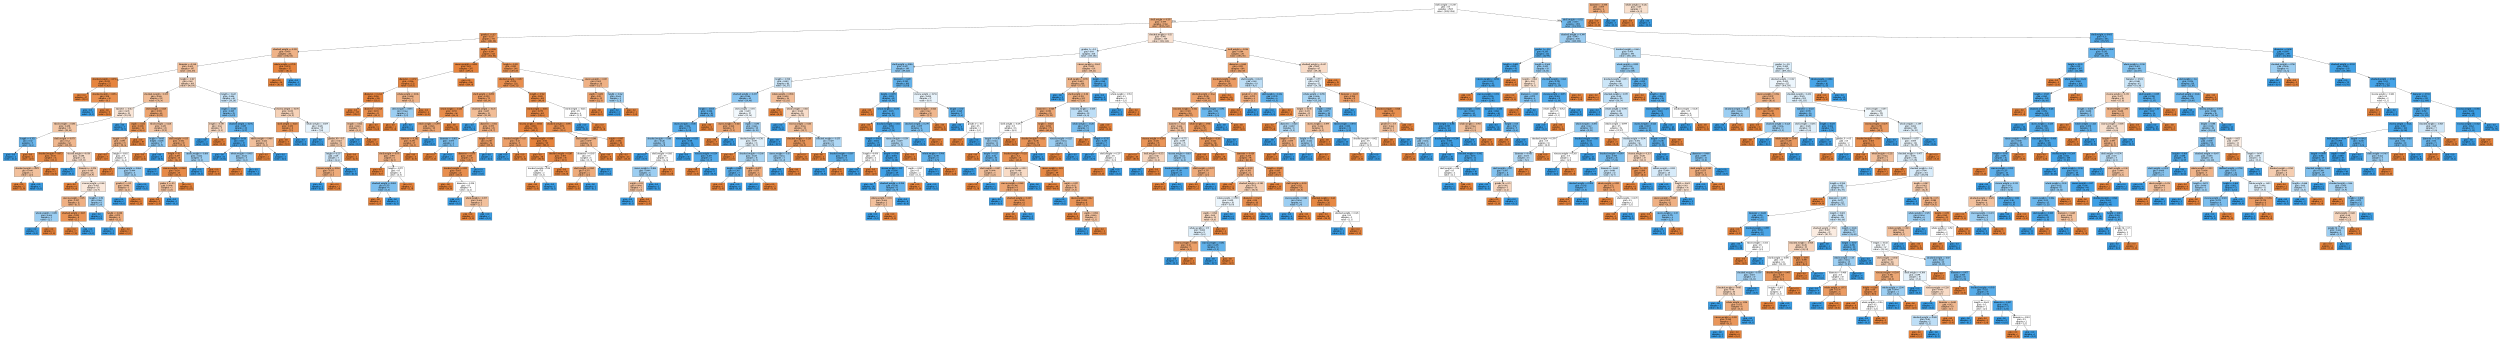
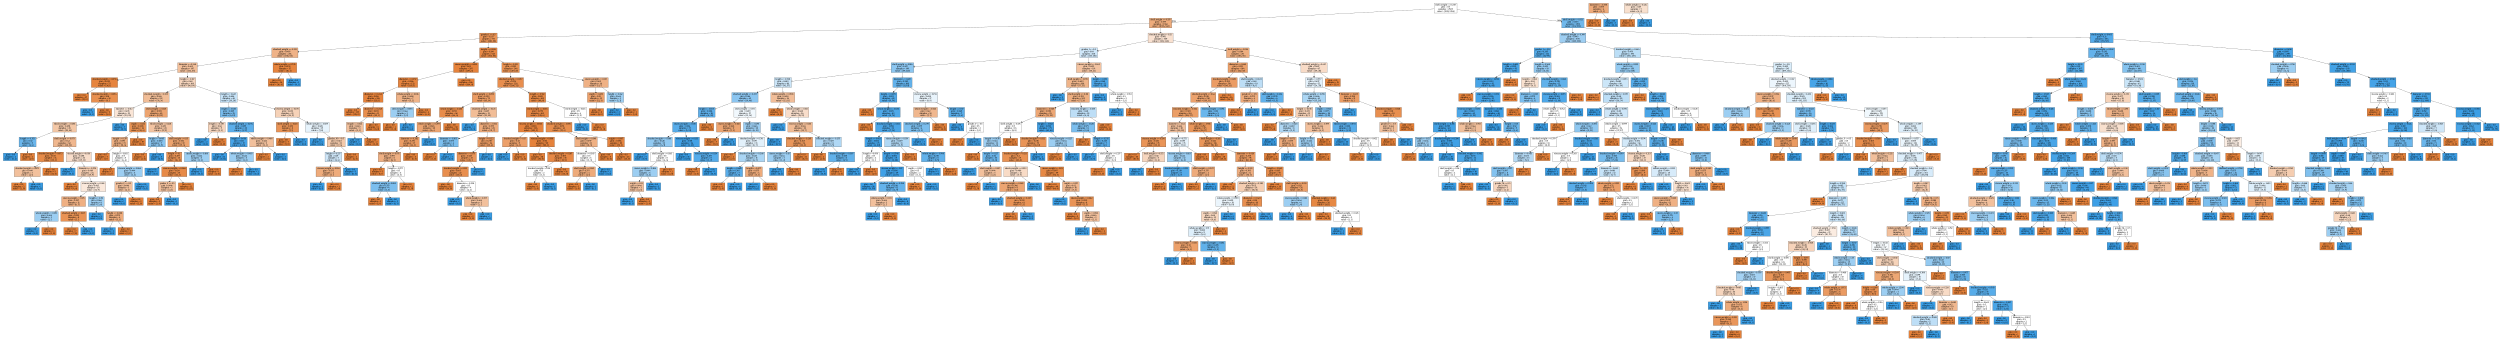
node "height <= 0.148 gini = 0.292 samples = 79 value = [65, 14]": fillcolor #eb9c64 -> #42a1e6
node "height <= 0.085 height = 0.408 samples = 7 value = [2, 5]": label "height <= 0.085 height = 0.408 samples = 7 value = [2, 5]" -> "height <= 0.085 gini = 0.408 samples = 7 value = [2, 5]"
